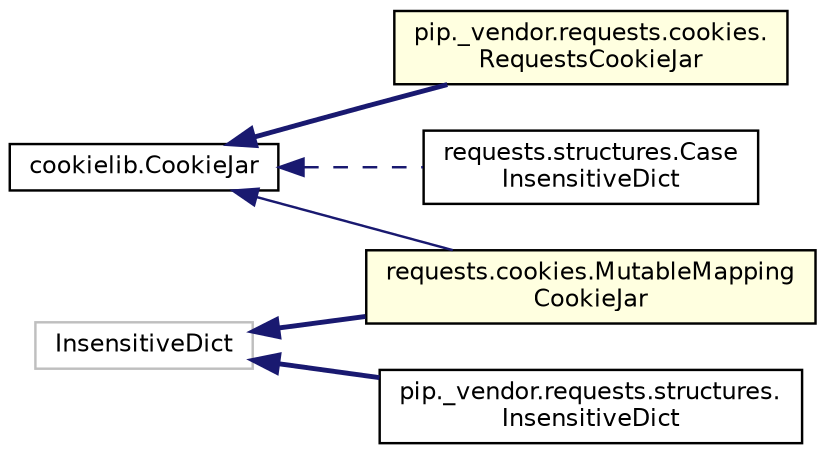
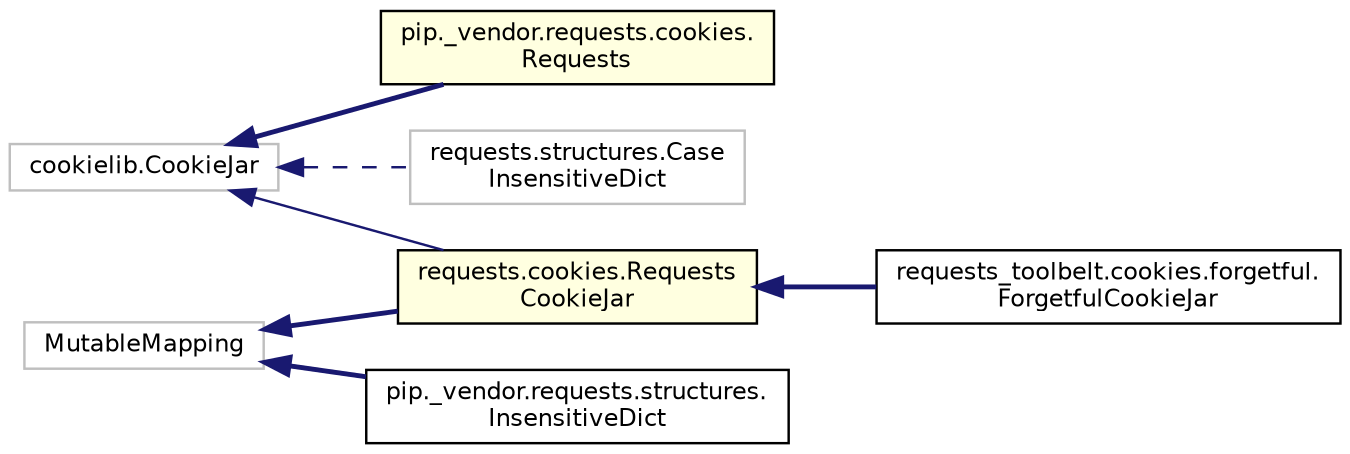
node "pip._vendor.requests.cookies. RequestsCookieJar": label "pip._vendor.requests.cookies. RequestsCookieJar" -> "pip._vendor.requests.cookies. Requests"
node "cookielib.CookieJar": color black -> grey75
node "requests.structures.Case InsensitiveDict": color black -> grey75
node "requests.cookies.MutableMapping CookieJar": label "requests.cookies.MutableMapping CookieJar" -> "requests.cookies.Requests CookieJar"
node "requests_toolbelt.cookies.forgetful. ForgetfulCookieJar": added
node "InsensitiveDict": label "InsensitiveDict" -> "MutableMapping"
